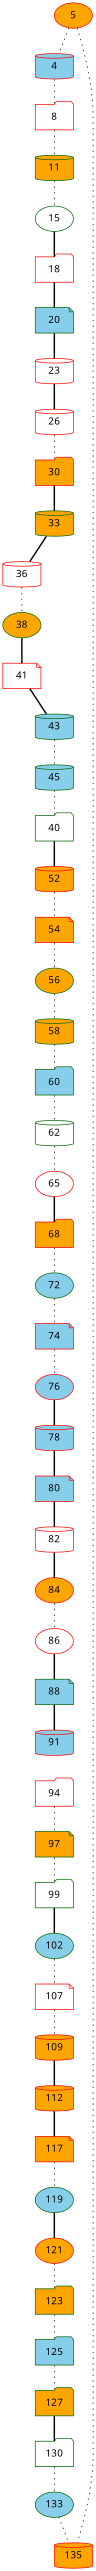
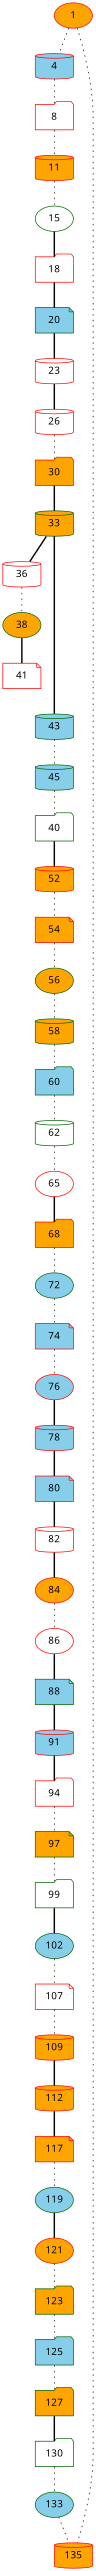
node "5": label "5" -> "1"
node "11": color darkgreen -> red
edge "41" -- "43": now "33" -- "43"
edge "91" -- "94": added
